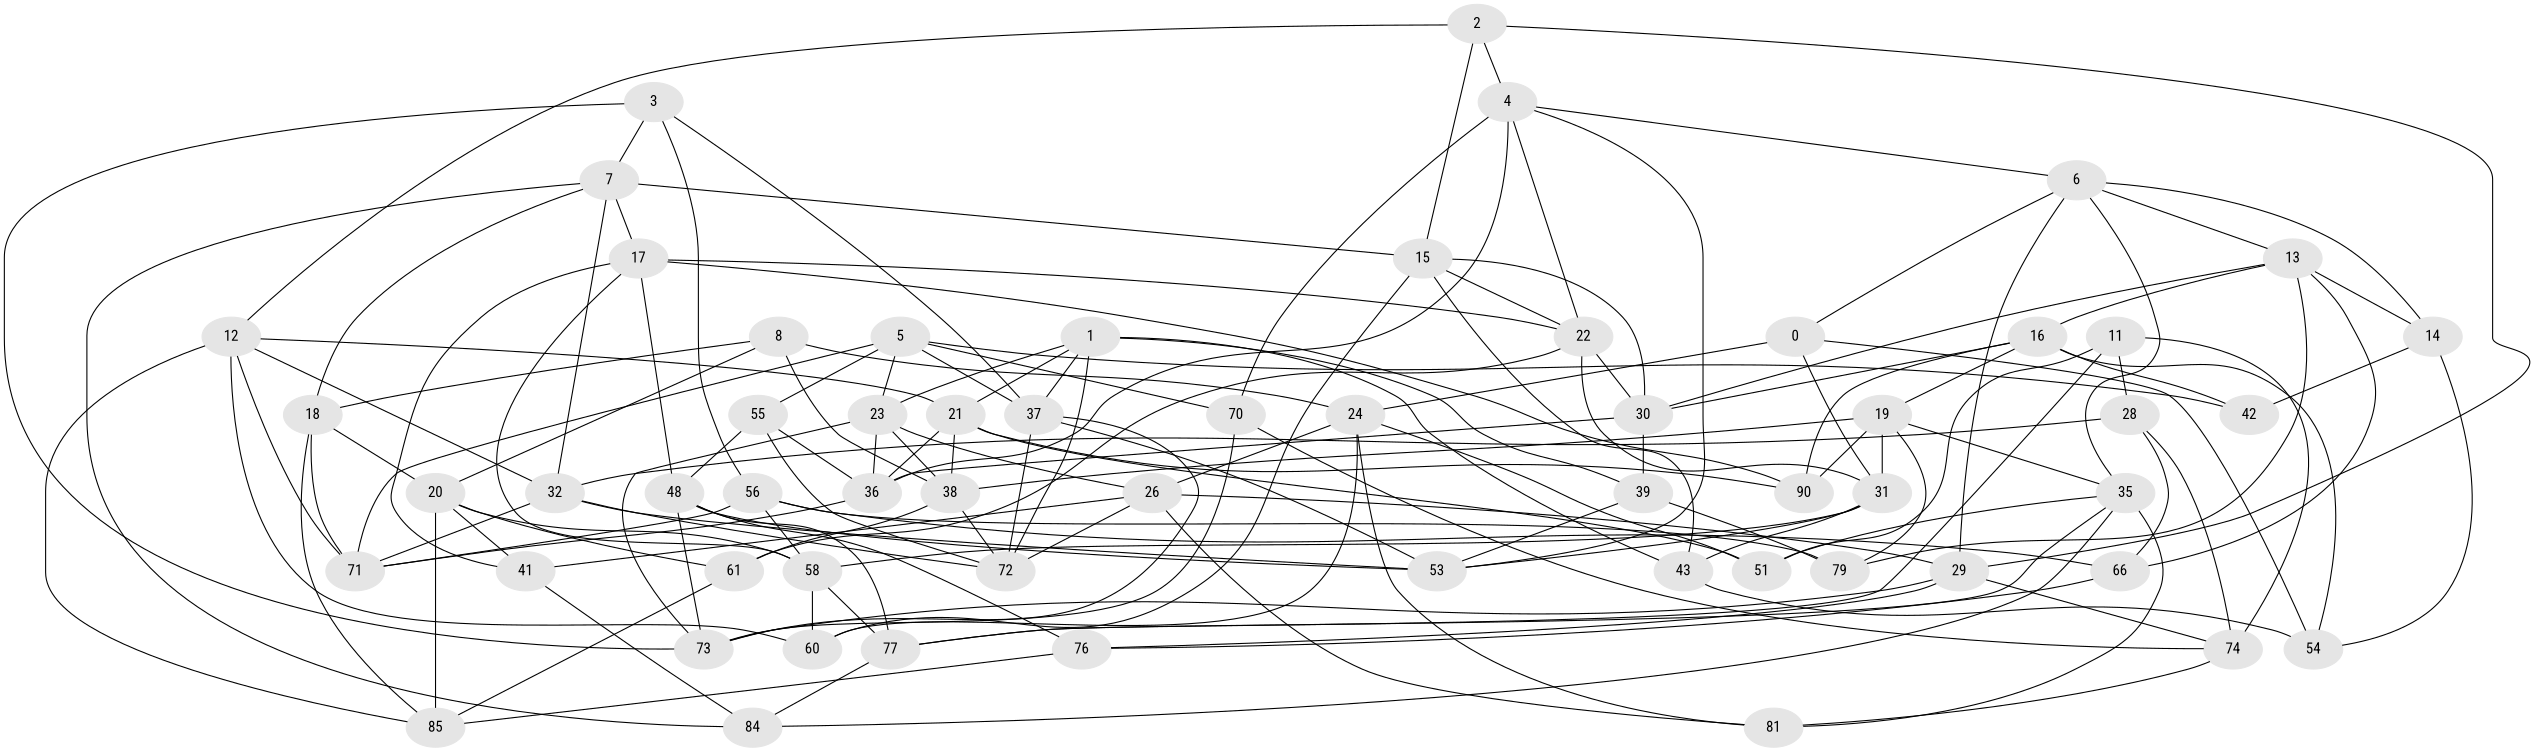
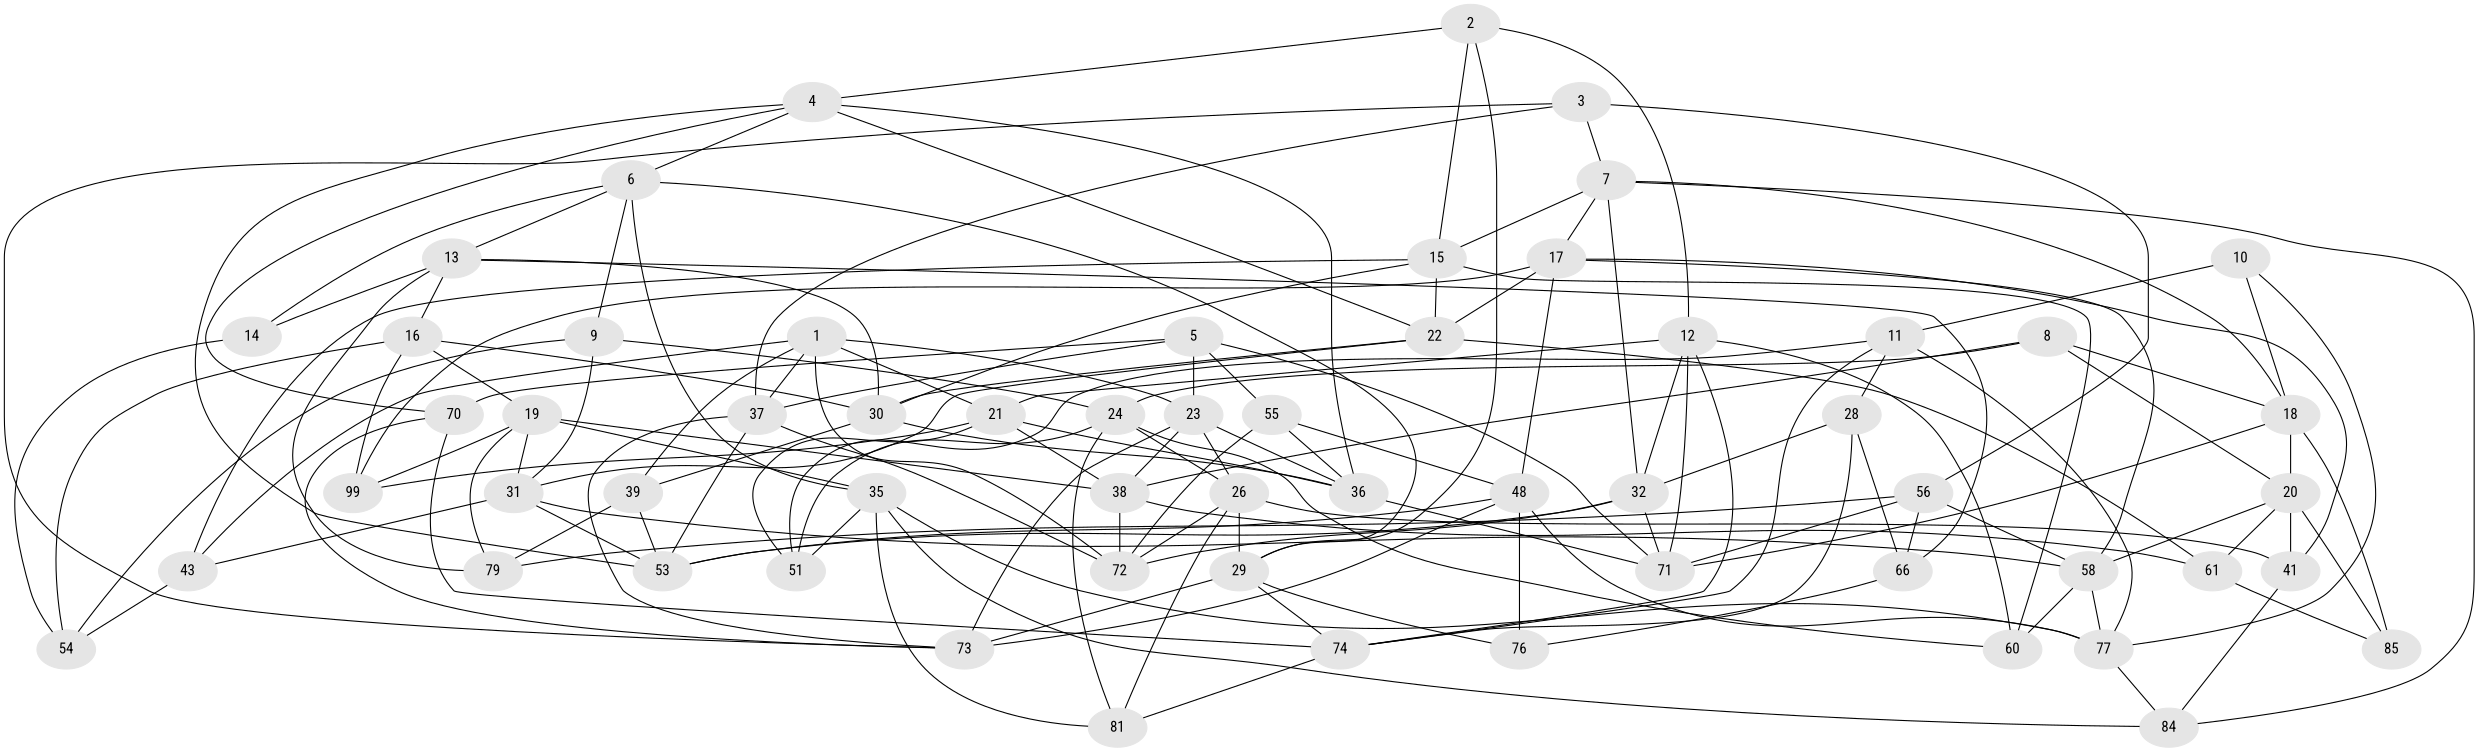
node "10": added
node "0": label "0" -> "9"
node "42": removed
node "90": label "90" -> "99"
edge "12" -- "85": now "12" -- "74"
edge "76" -- "85": removed
